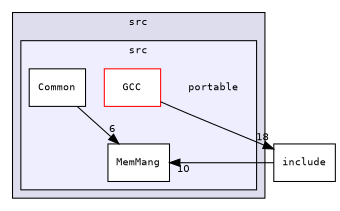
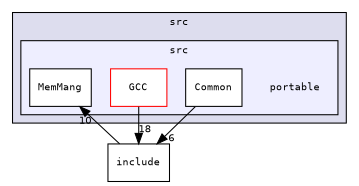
edge "Common" -> "MemMang": now "Common" -> "include"
